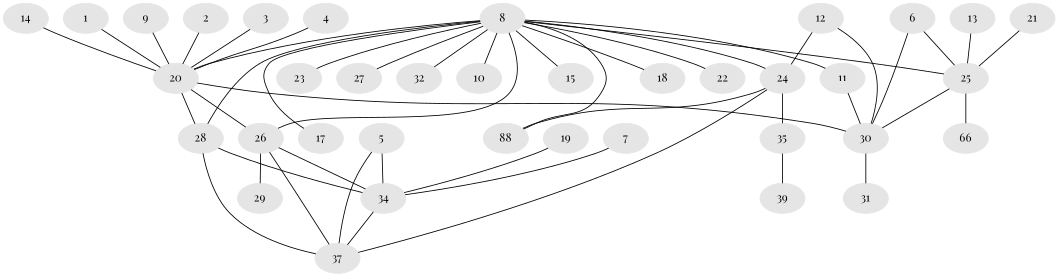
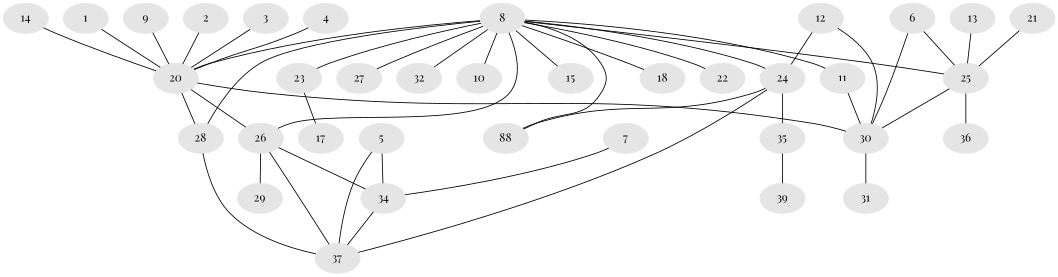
edge "8" -- "17": now "23" -- "17"
node "19": removed
node "66": label "66" -> "36"
edge "28" -- "34": removed
